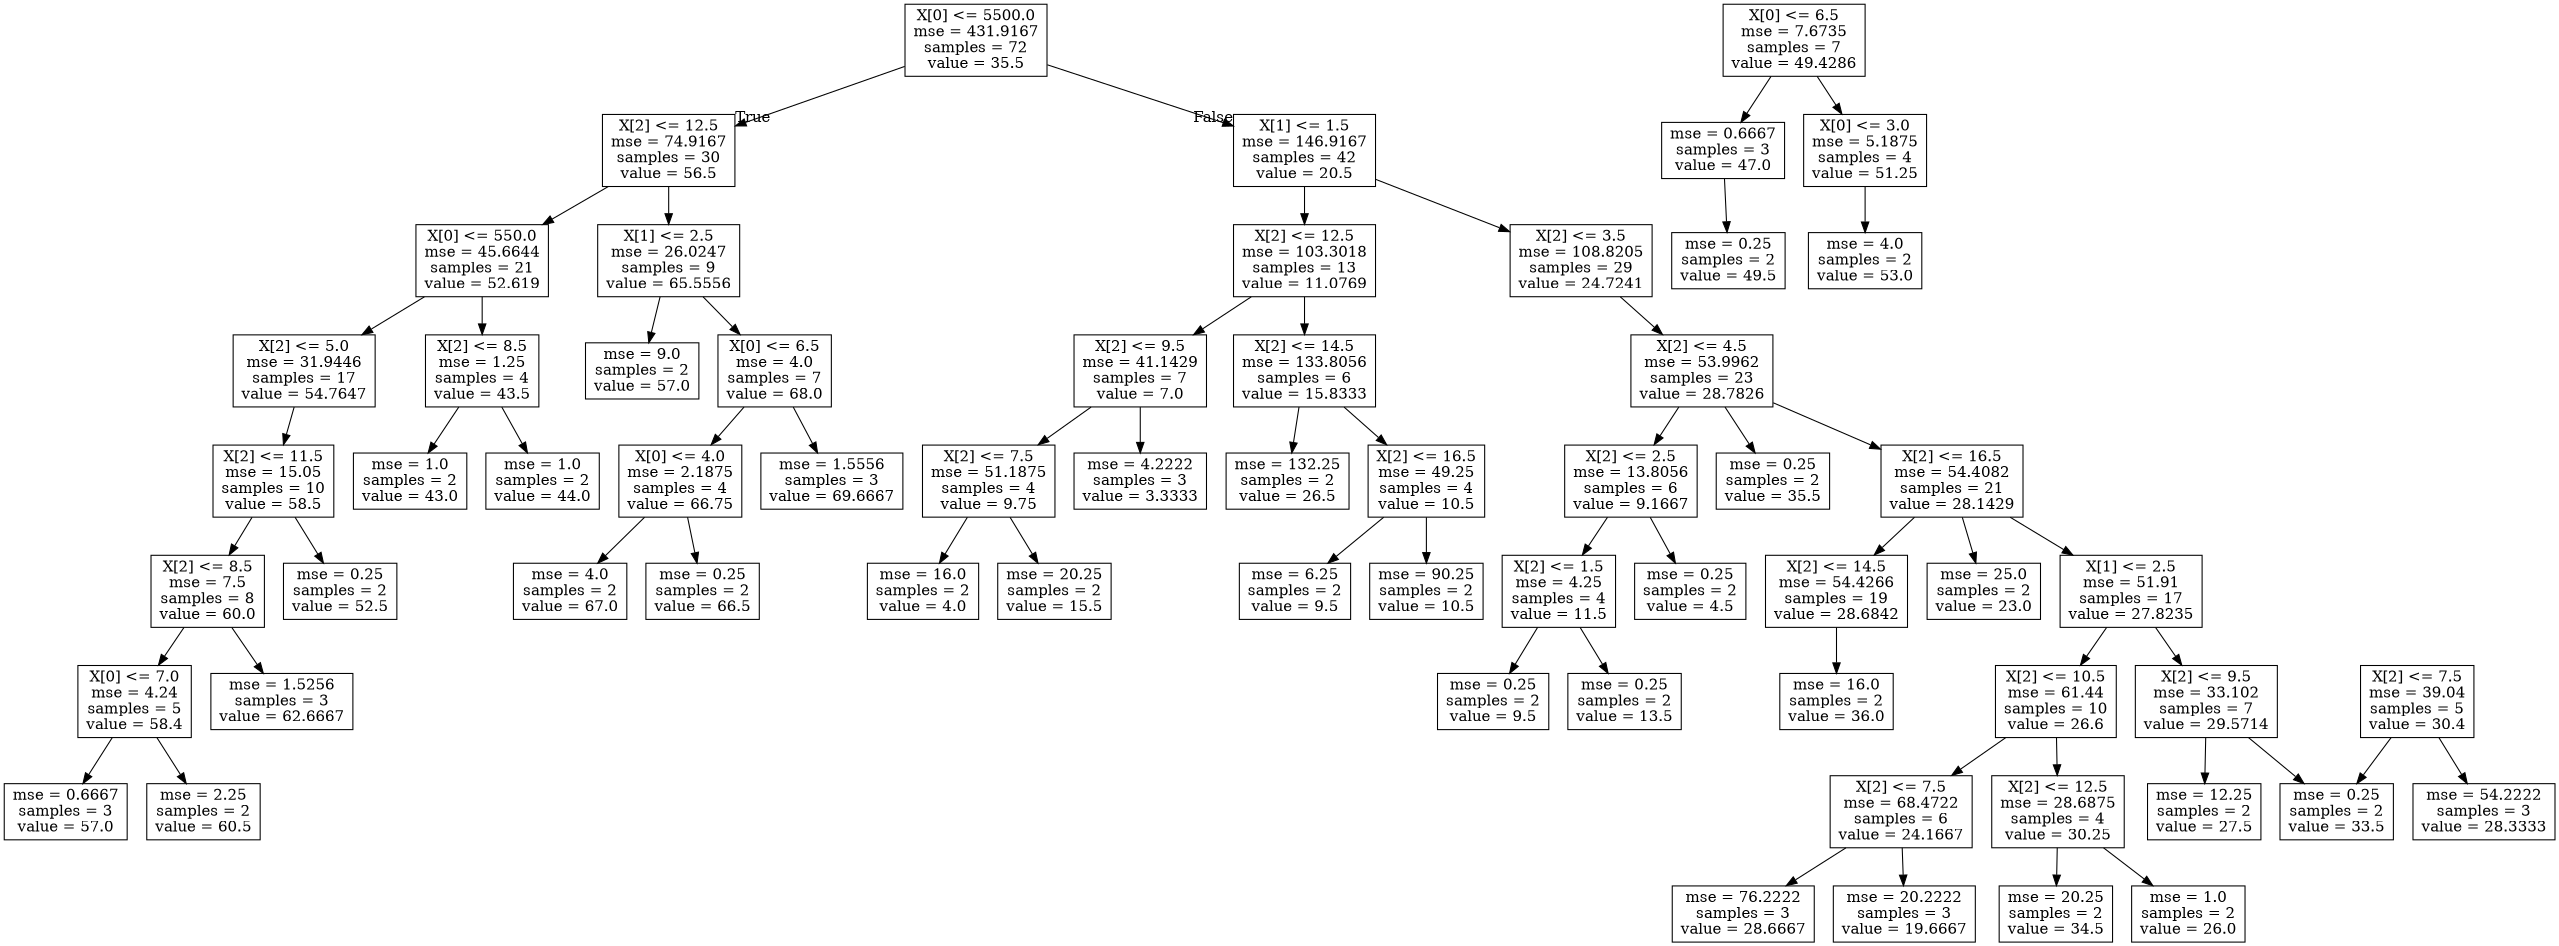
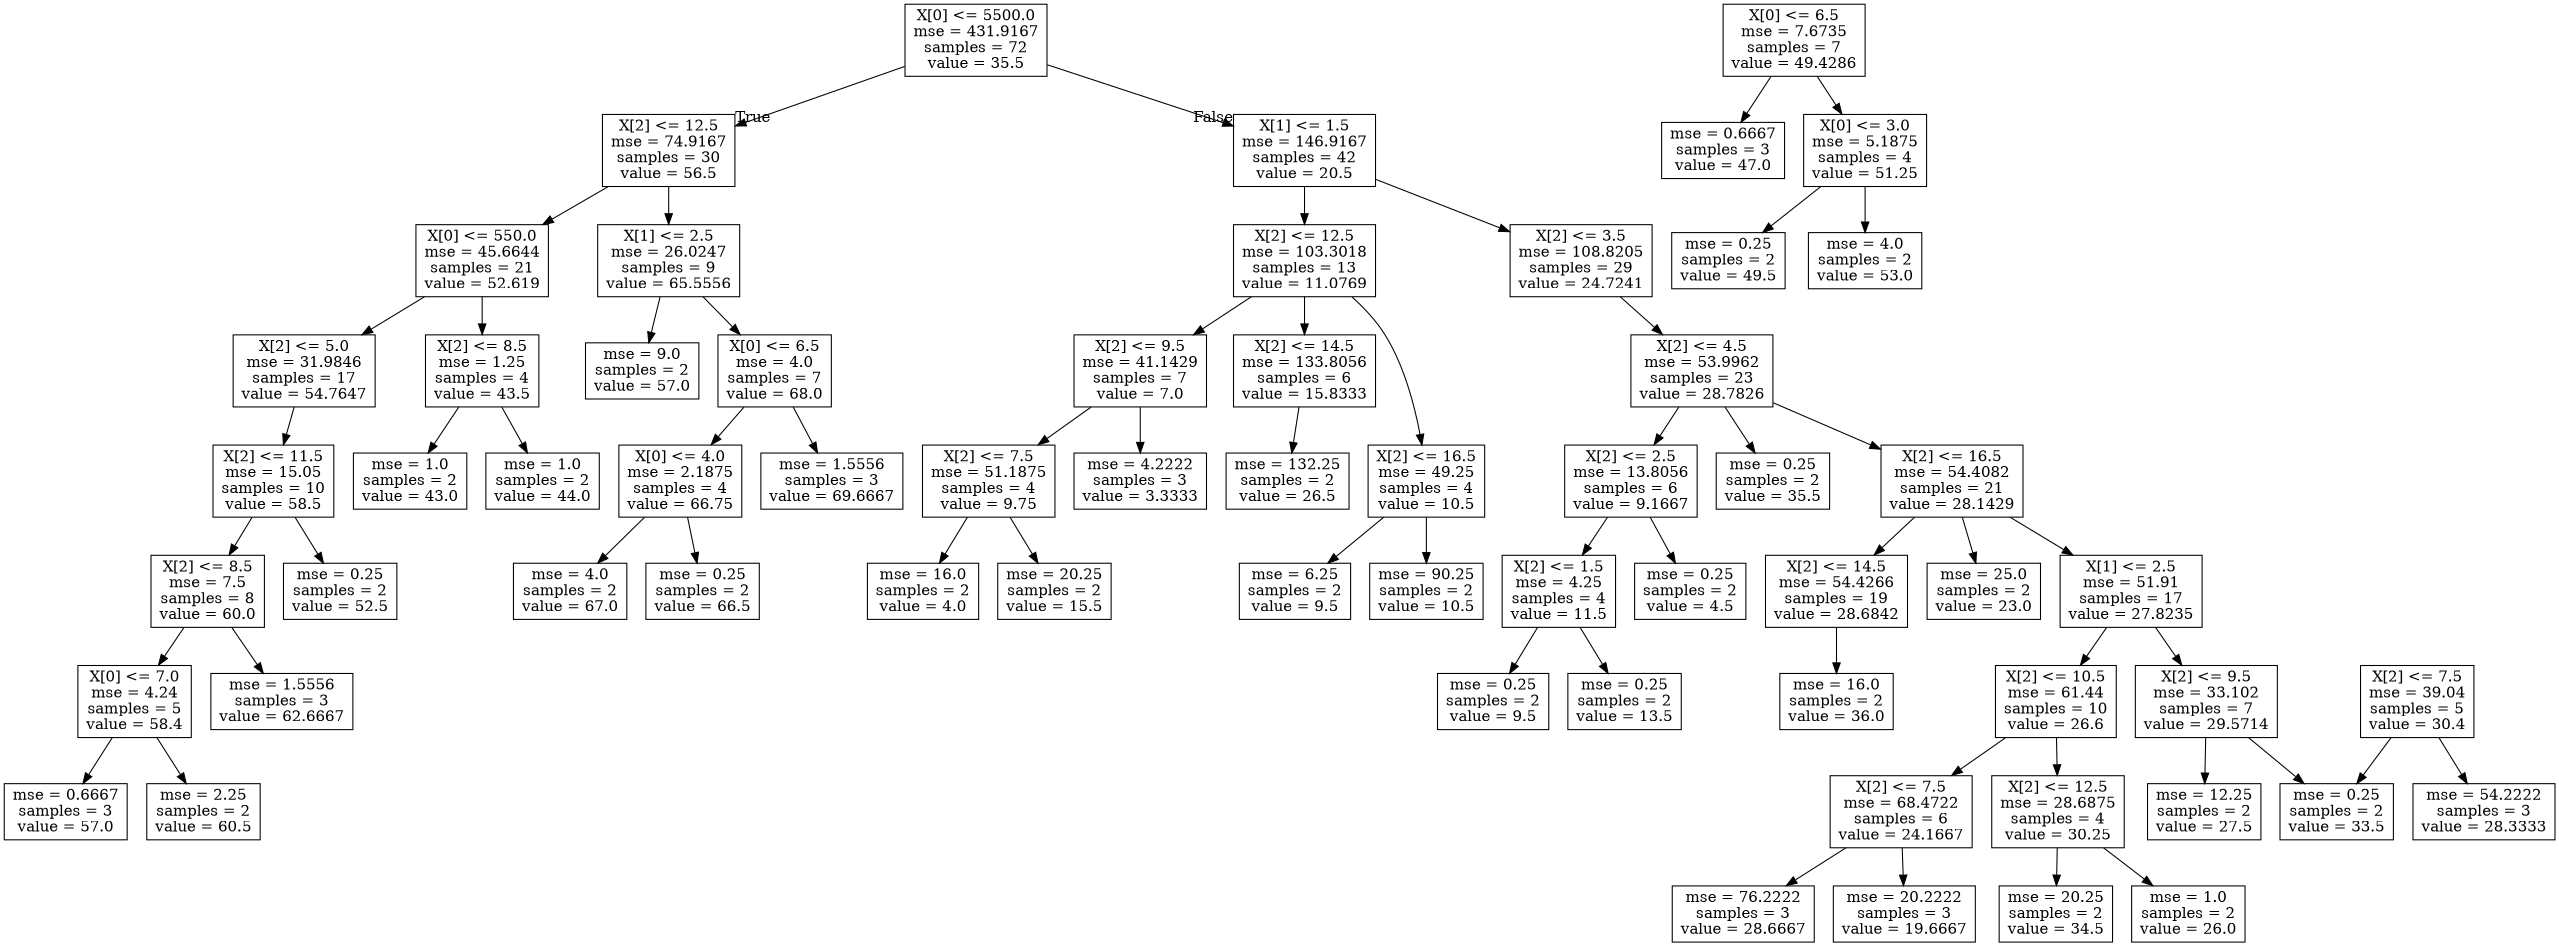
edge "mse = 0.6667 samples = 3 value = 47.0" -> "mse = 0.25 samples = 2 value = 49.5": now "X[0] <= 3.0 mse = 5.1875 samples = 4 value = 51.25" -> "mse = 0.25 samples = 2 value = 49.5"
node "X[2] <= 5.0 mse = 31.9446 samples = 17 value = 54.7647": label "X[2] <= 5.0 mse = 31.9446 samples = 17 value = 54.7647" -> "X[2] <= 5.0 mse = 31.9846 samples = 17 value = 54.7647"
edge "X[2] <= 14.5 mse = 133.8056 samples = 6 value = 15.8333" -> "X[2] <= 16.5 mse = 49.25 samples = 4 value = 10.5": now "X[2] <= 12.5 mse = 103.3018 samples = 13 value = 11.0769" -> "X[2] <= 16.5 mse = 49.25 samples = 4 value = 10.5"
node "mse = 1.5256 samples = 3 value = 62.6667": label "mse = 1.5256 samples = 3 value = 62.6667" -> "mse = 1.5556 samples = 3 value = 62.6667"
